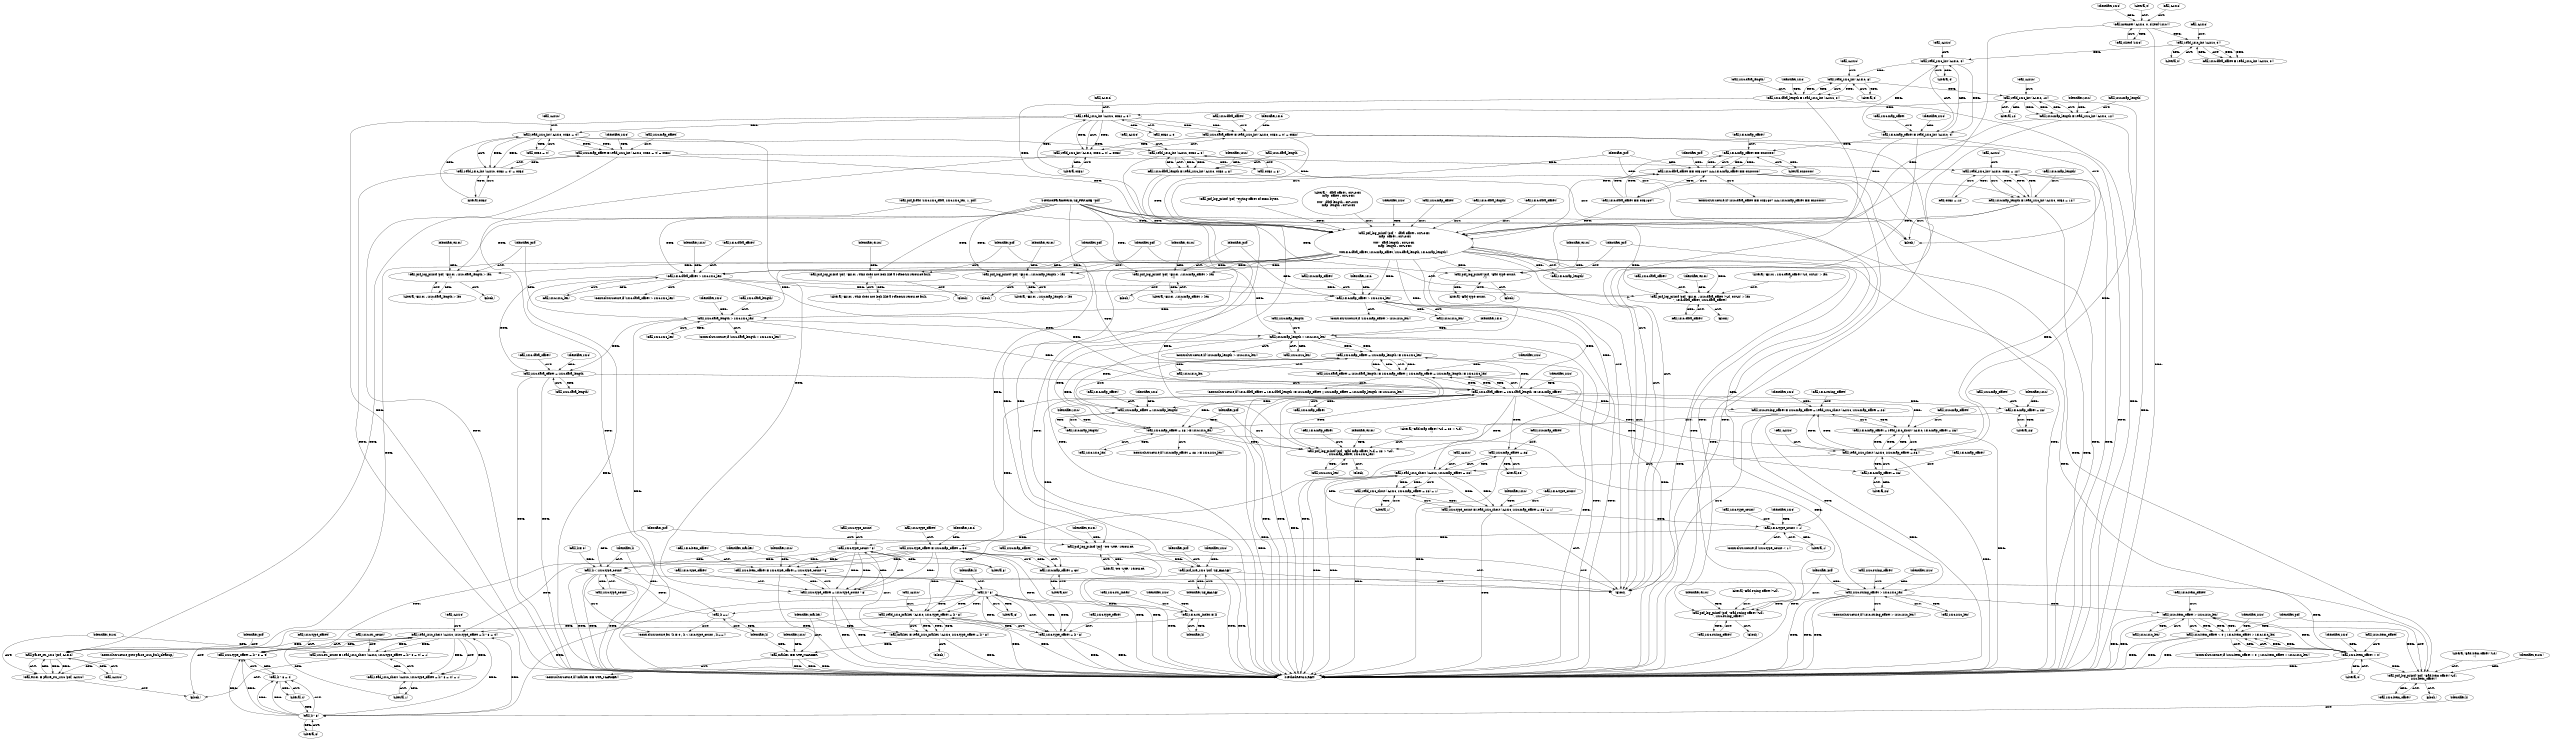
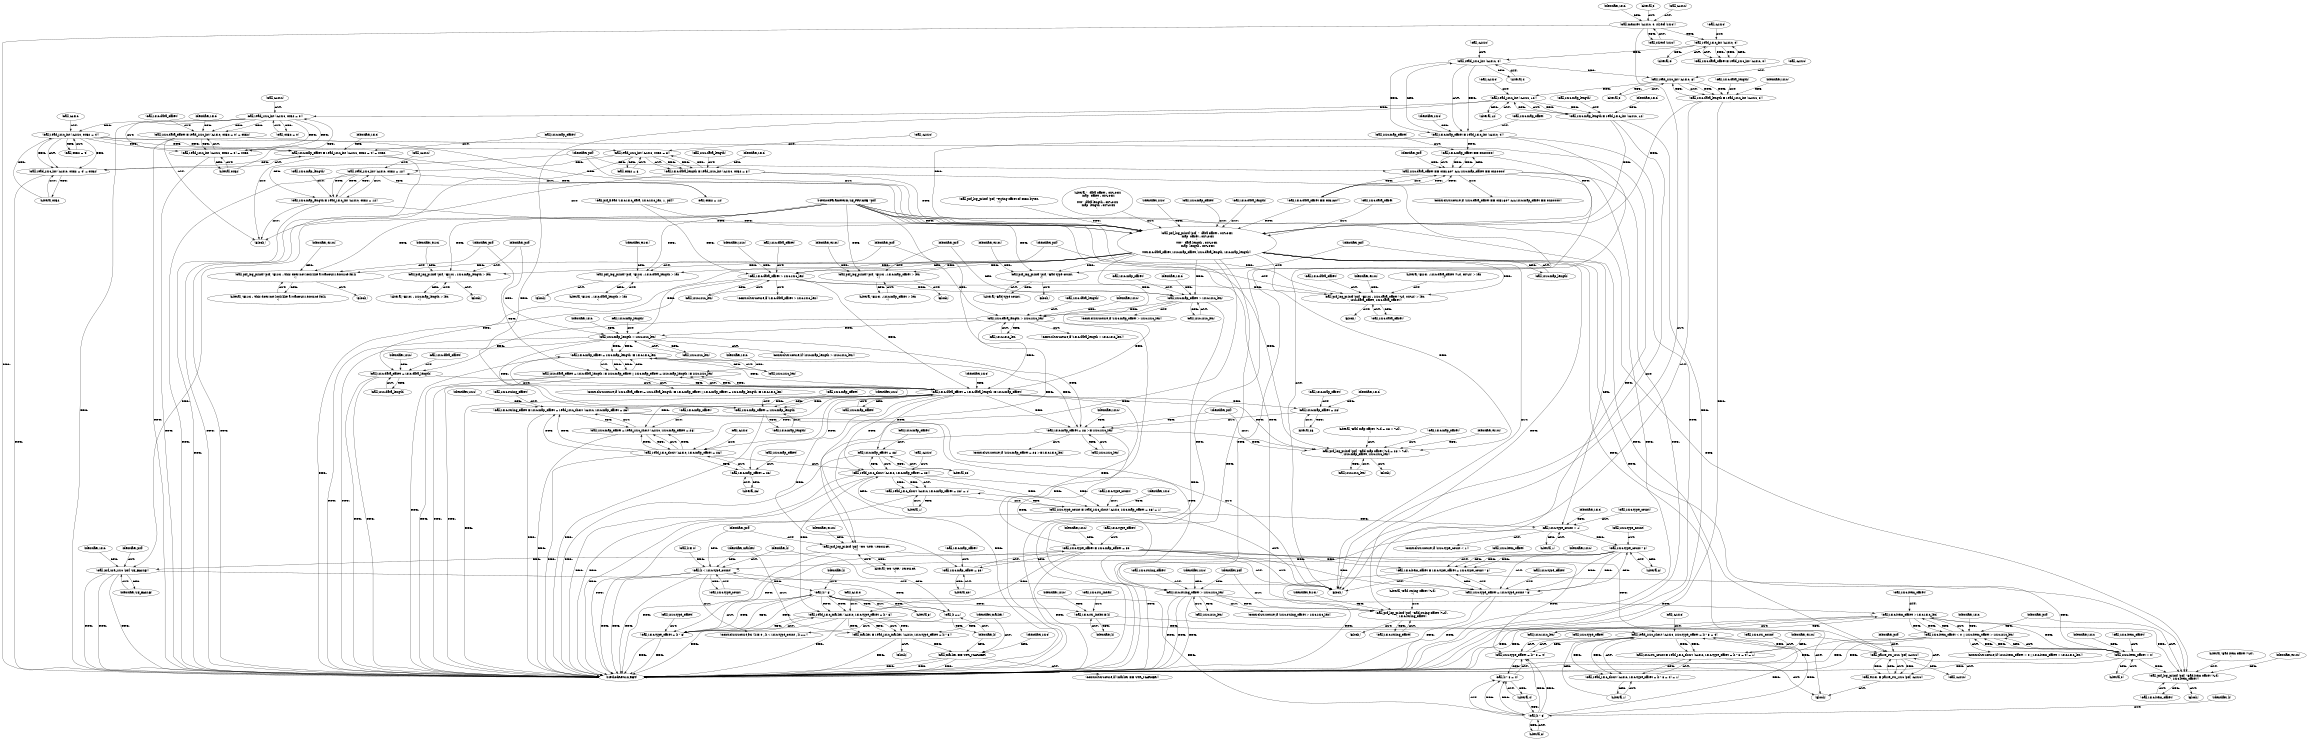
node "(Literal,0x20000)": removed
edge "(Call,read_rsrc_int (&rsrc, 0x52 + 12))" -> "(Call,read_rsrc_short (&rsrc, rsrc.map_offset + 26))": removed, label "DDG:"
node "(ControlStructure,goto parse_rsrc_fork_cleanup;)": removed
